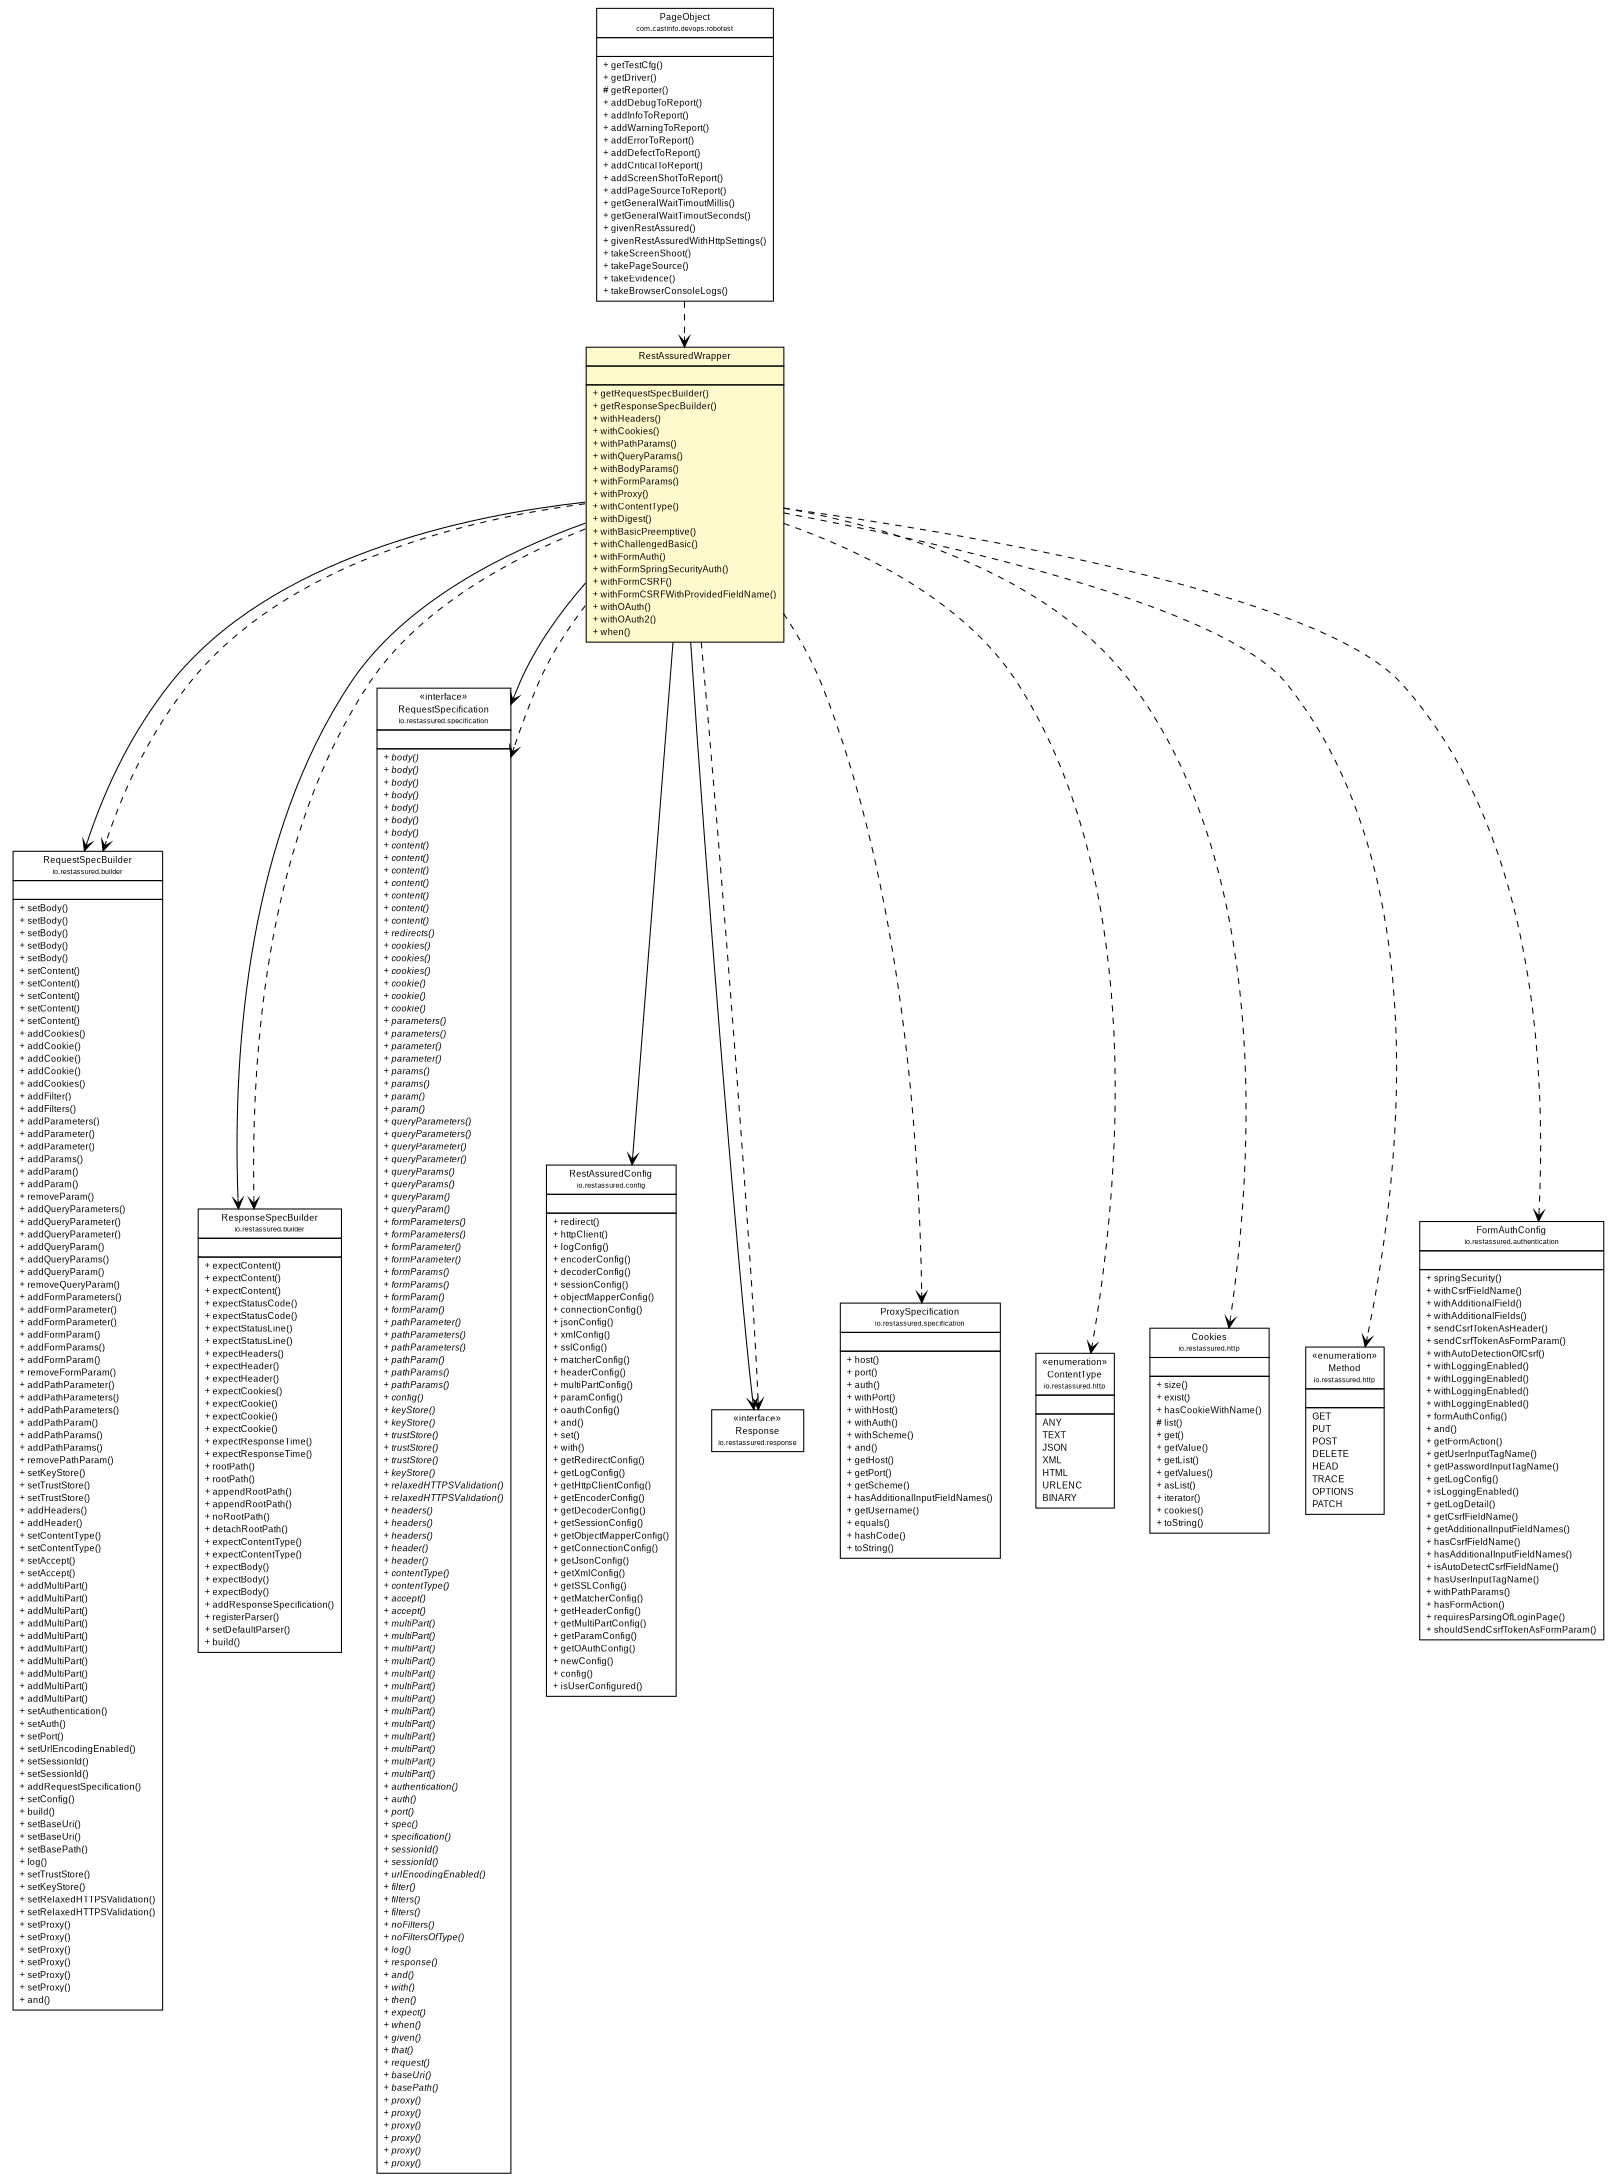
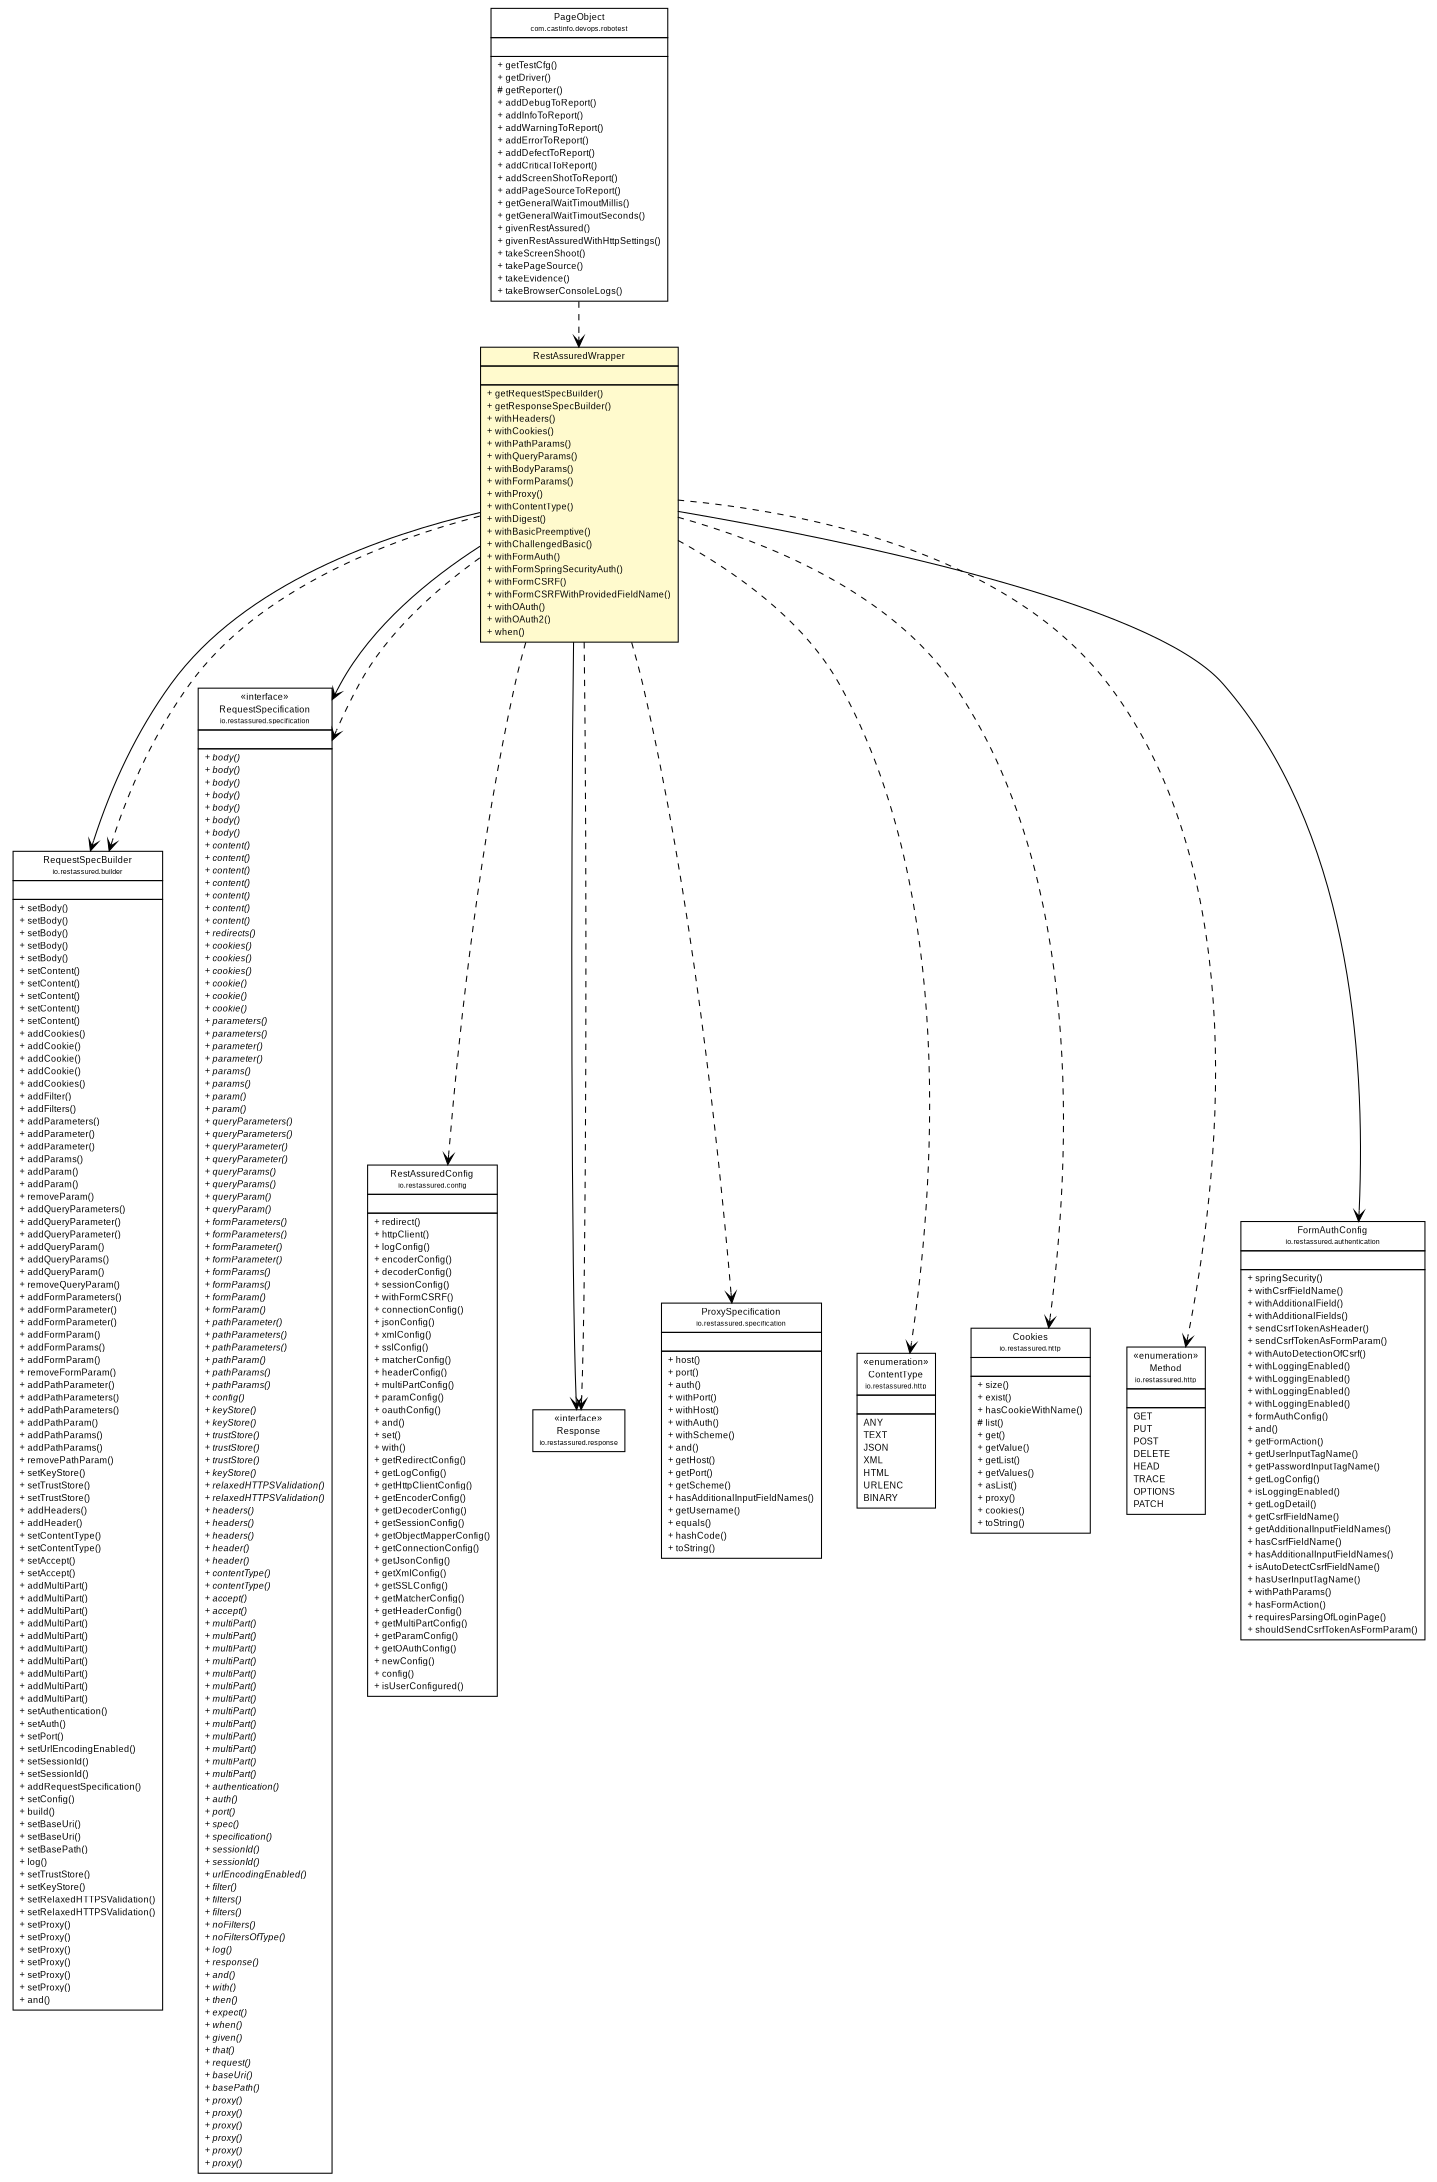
edge "RestAssuredWrapper" -> "FormAuthConfig": style dashed -> solid
edge "RestAssuredWrapper" -> "RestAssuredConfig": style solid -> dashed
node "RestAssuredConfig": text "+ objectMapperConfig()" -> "+ withFormCSRF()"
node "ResponseSpecBuilder": removed
node "Cookies": text "+ iterator()" -> "+ proxy()"
